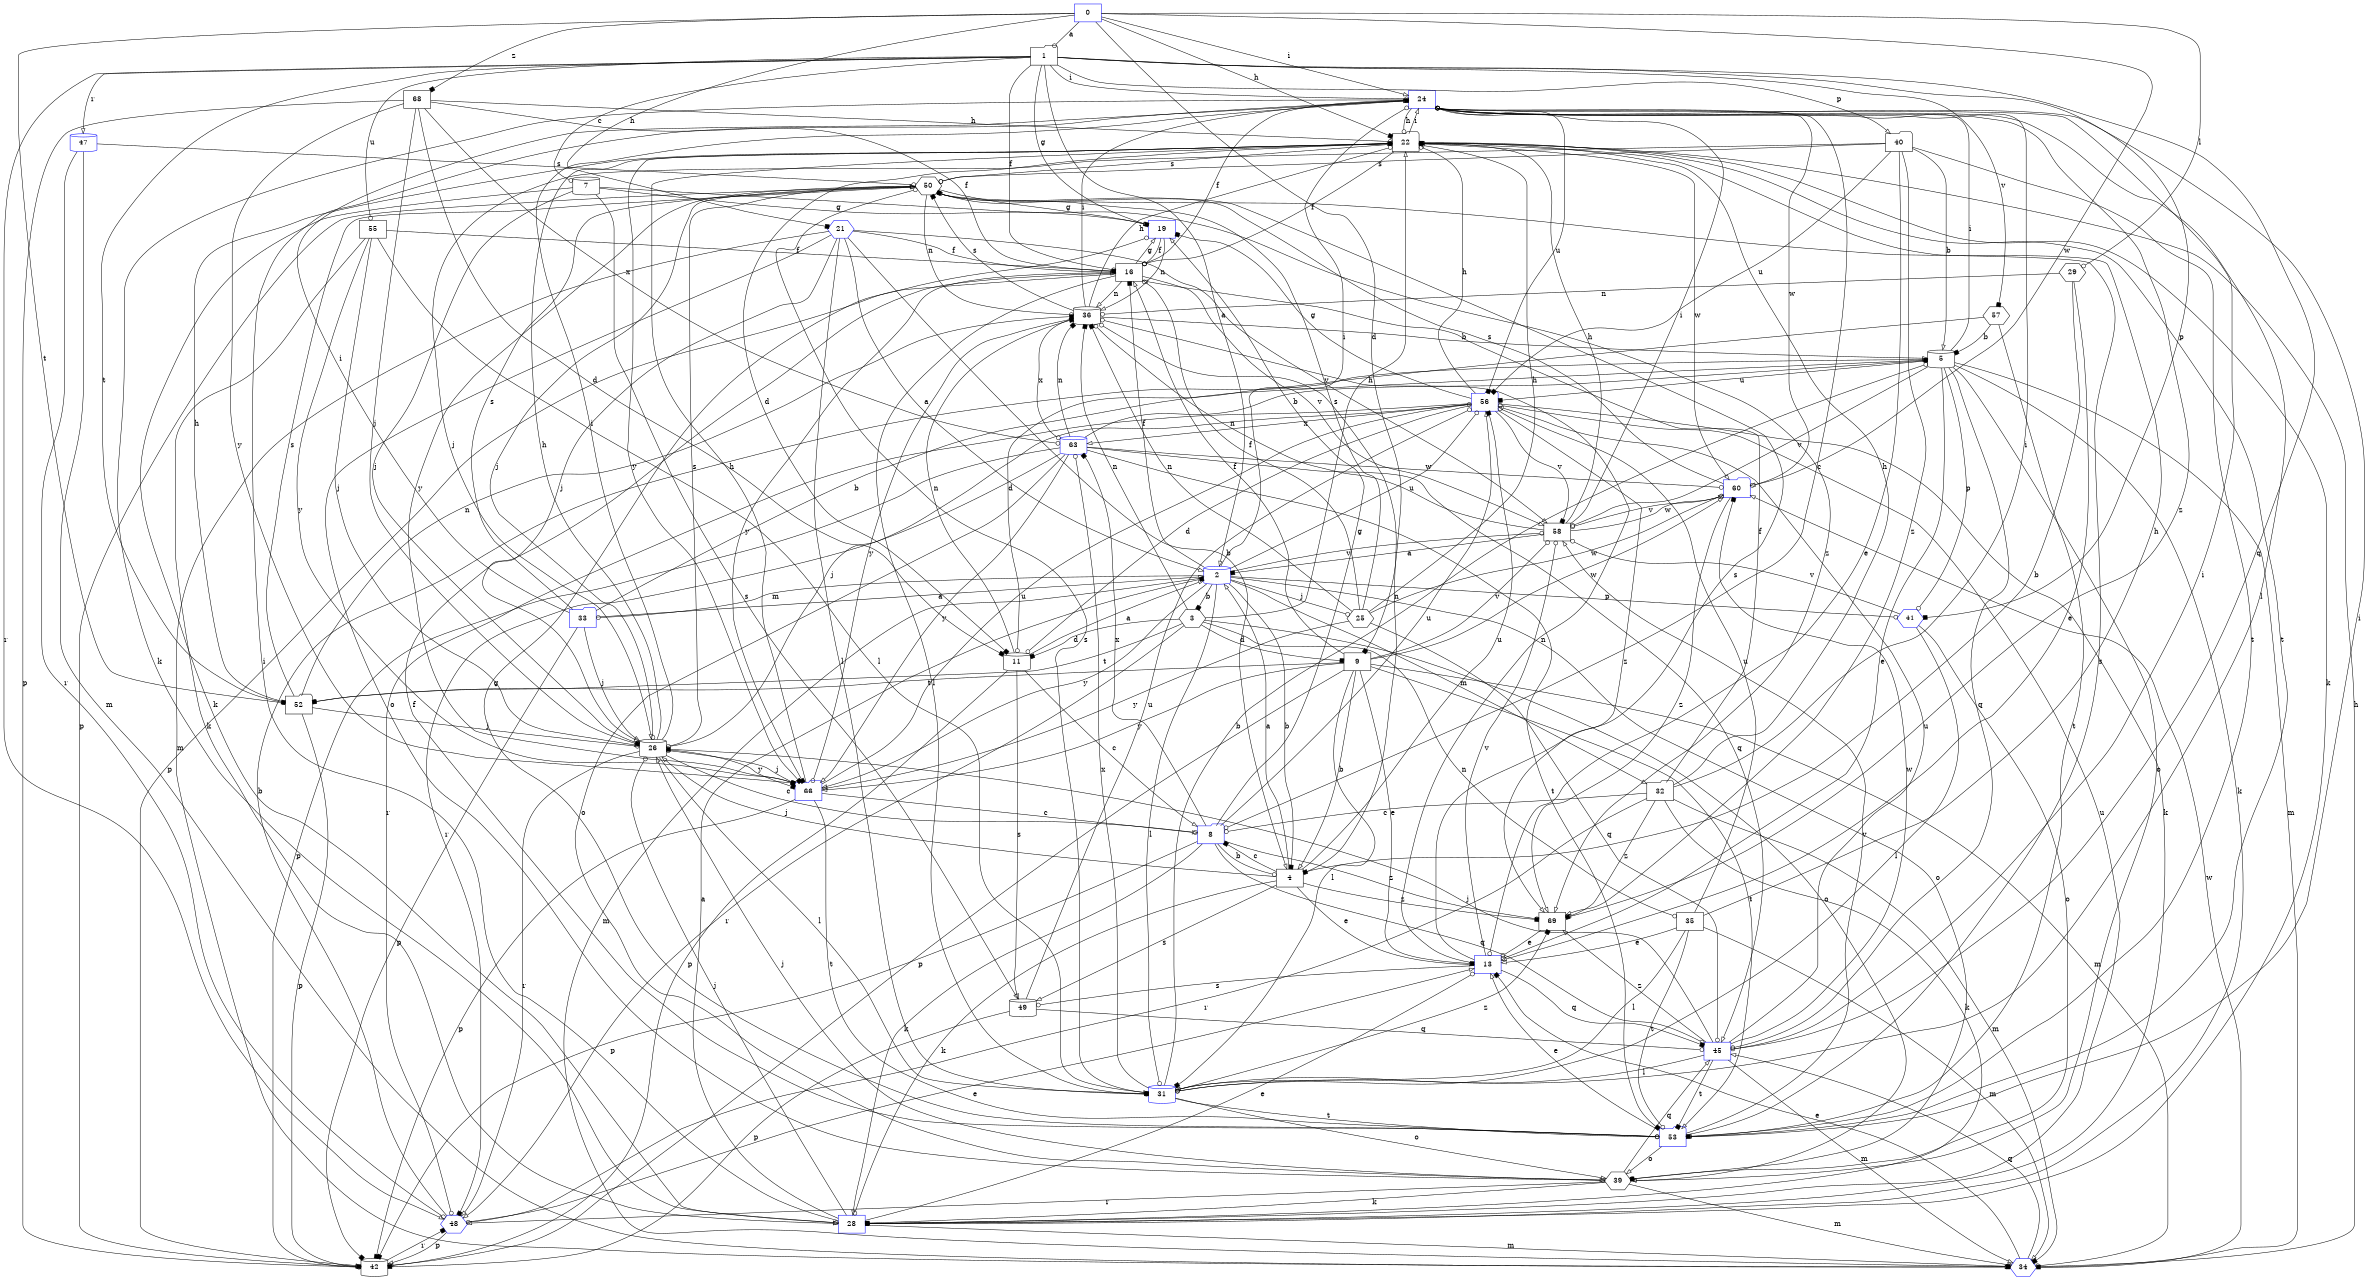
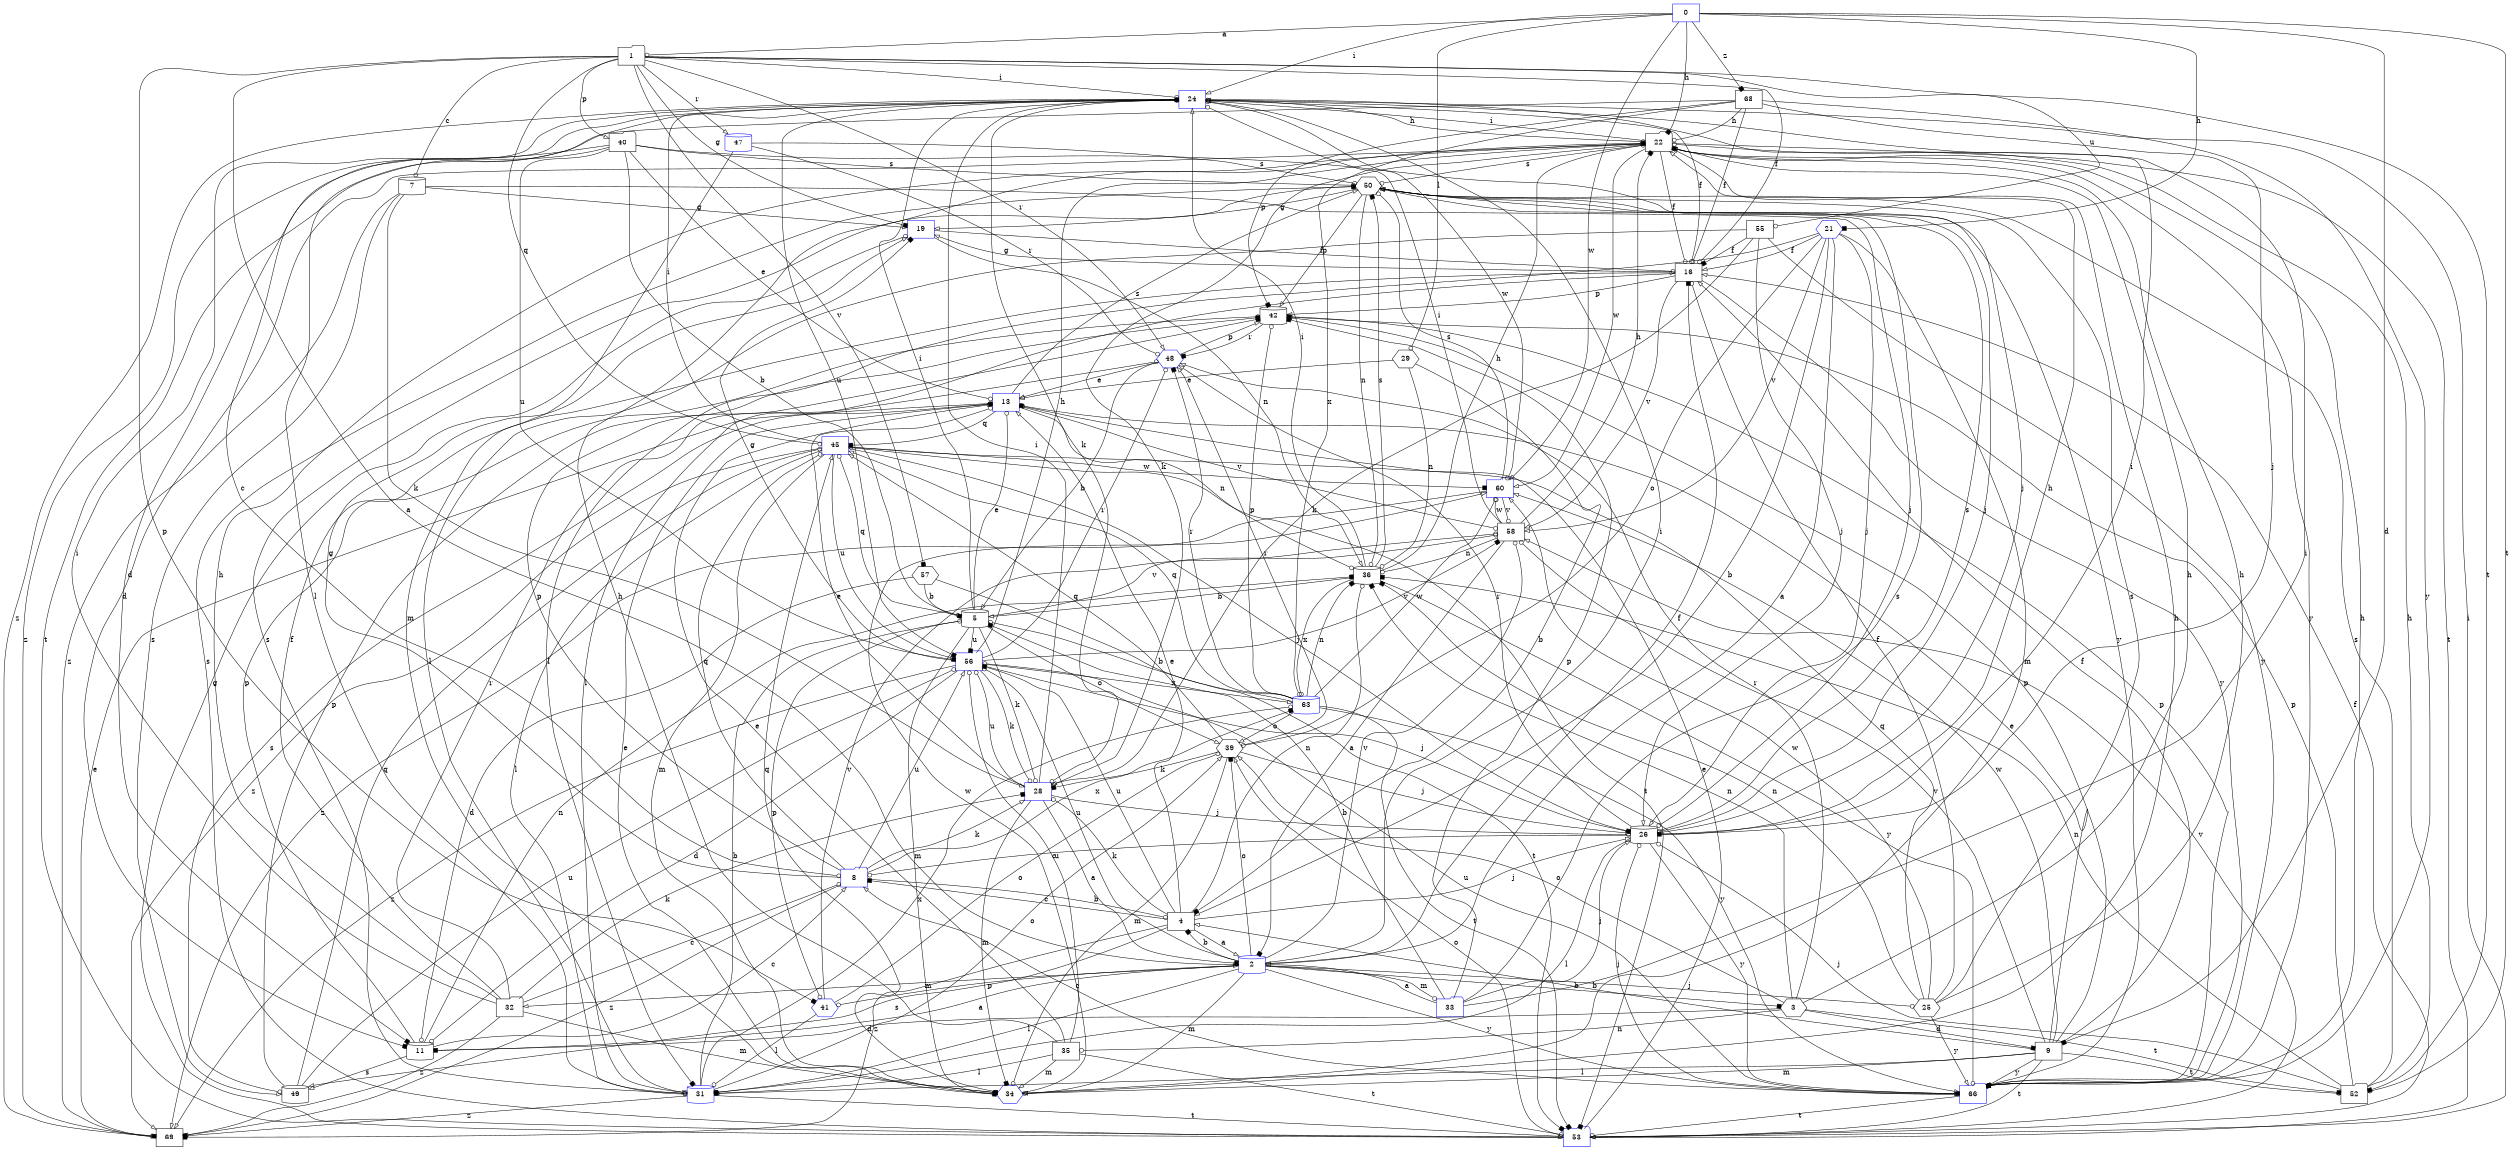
edge "16" -> "36": removed, label "n"
